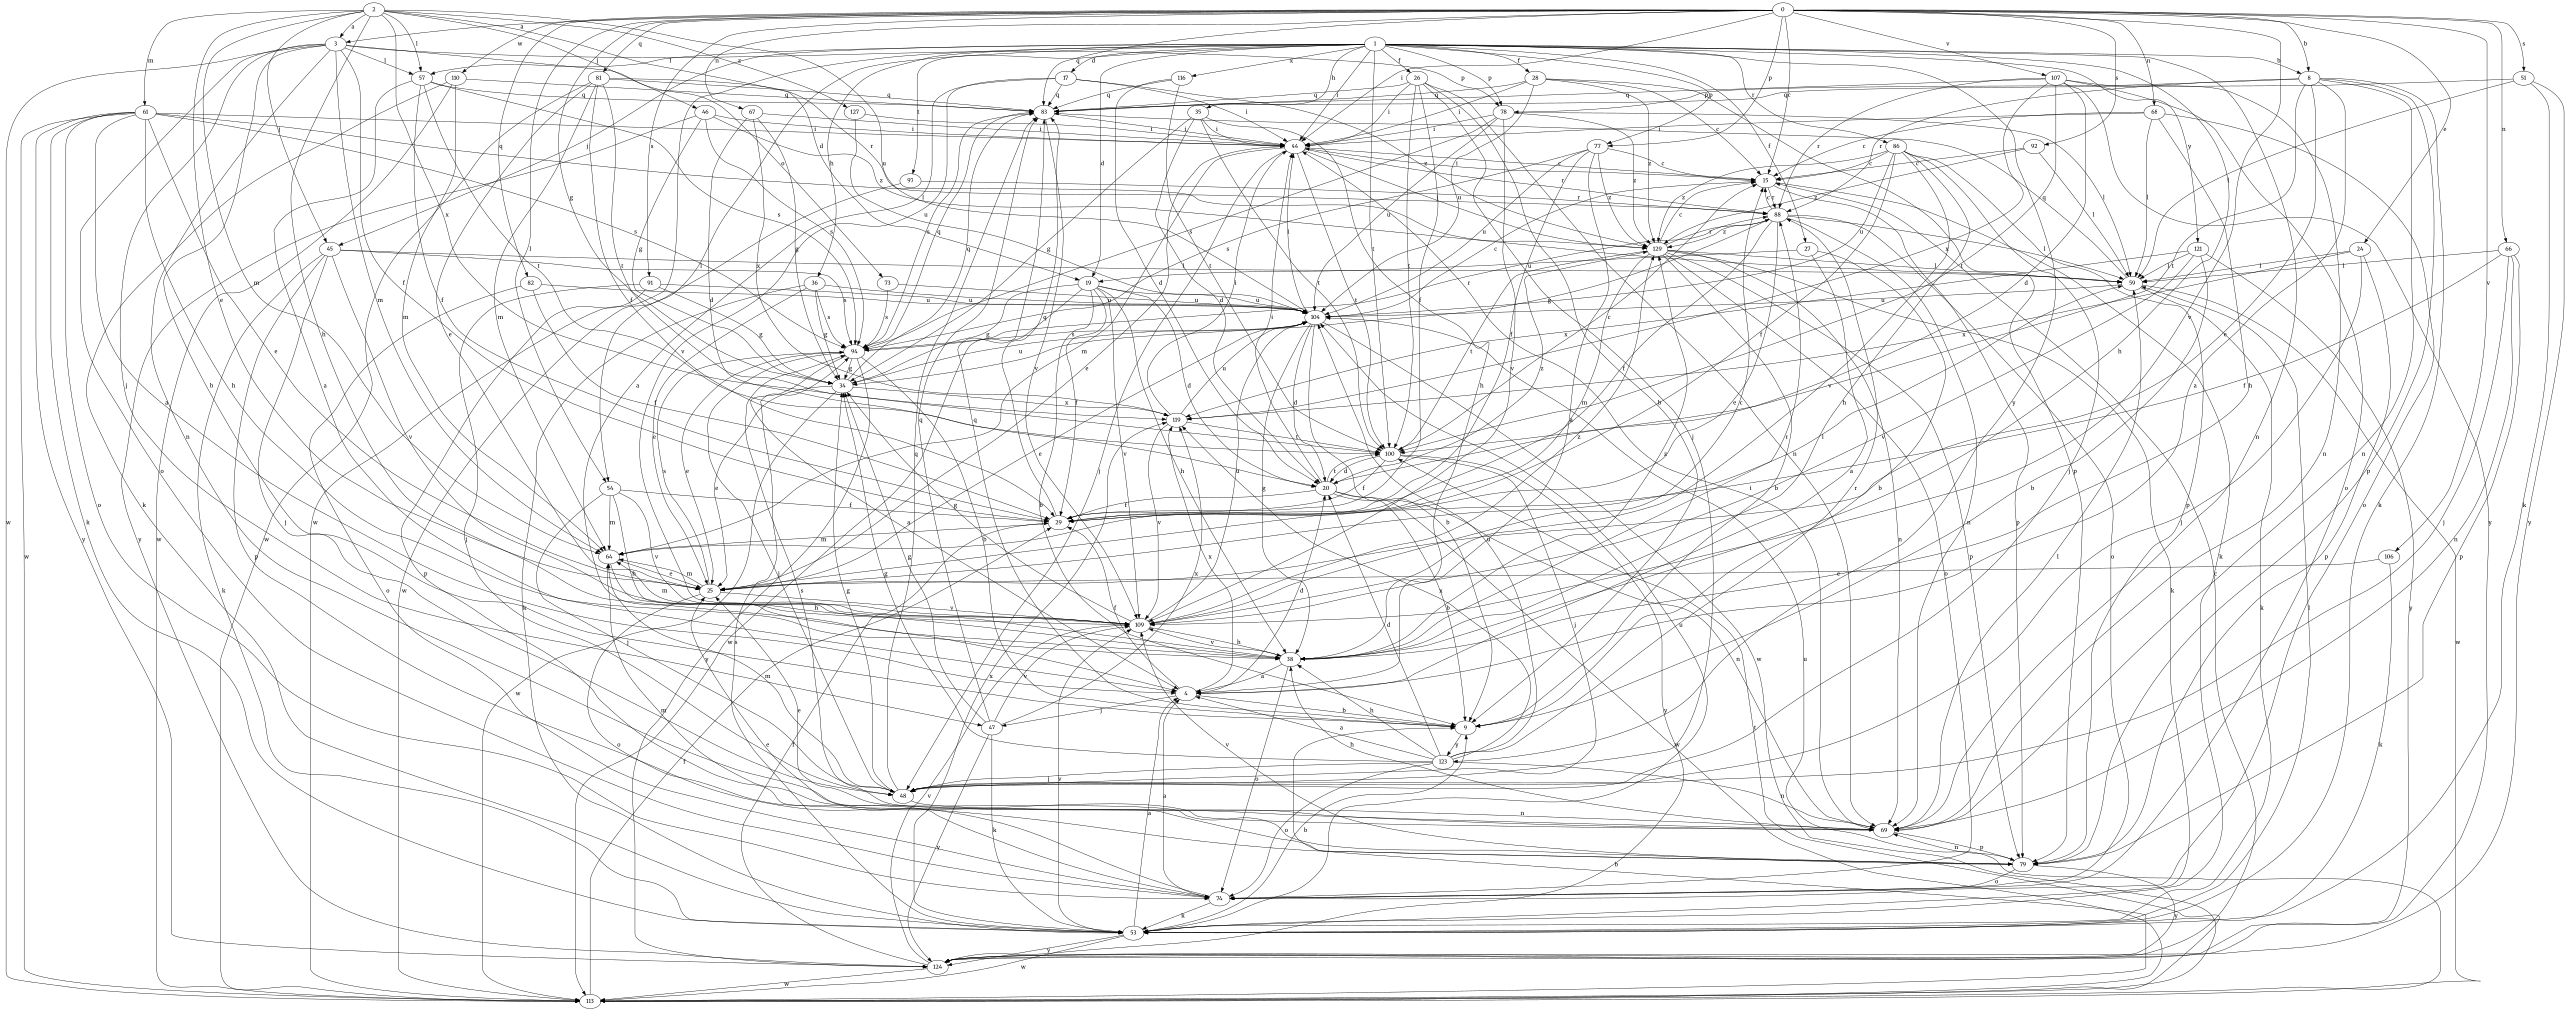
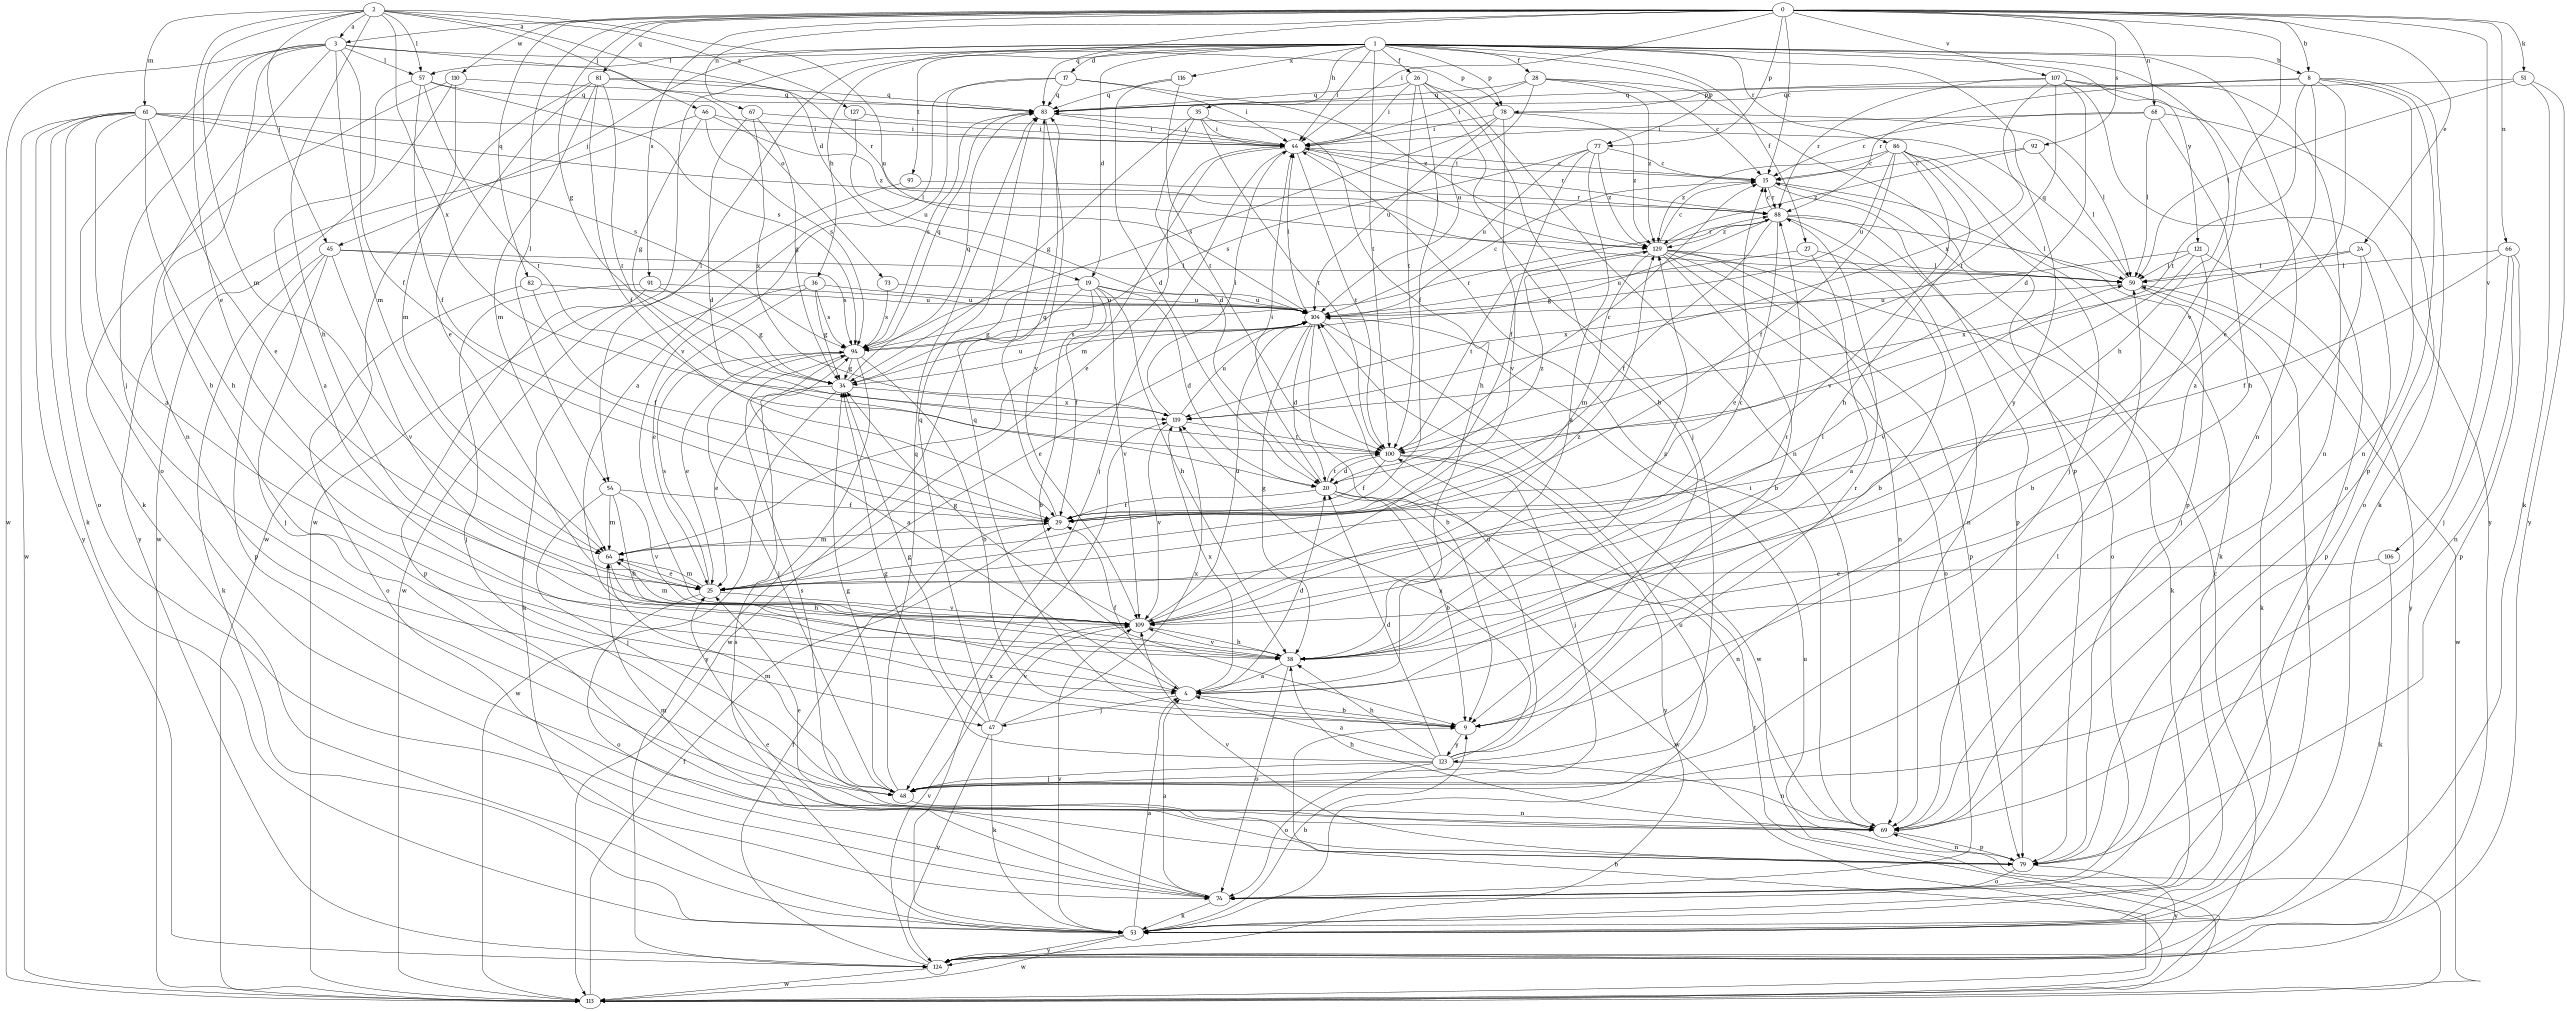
edge "0" -> "51": label "s" -> "k"
edge "27" -> "19": now "27" -> "104"
